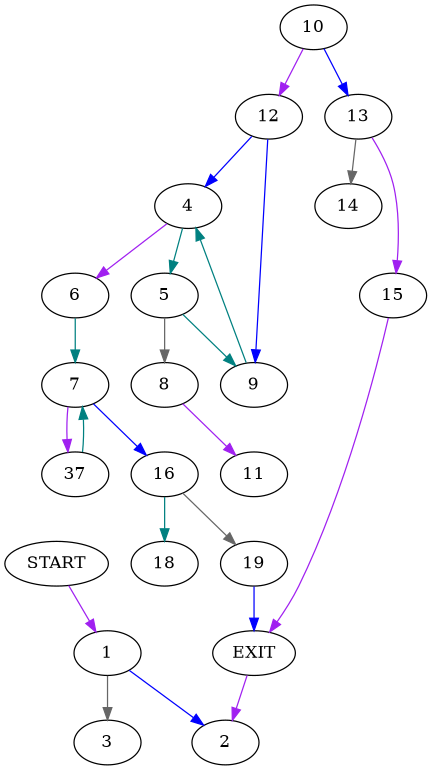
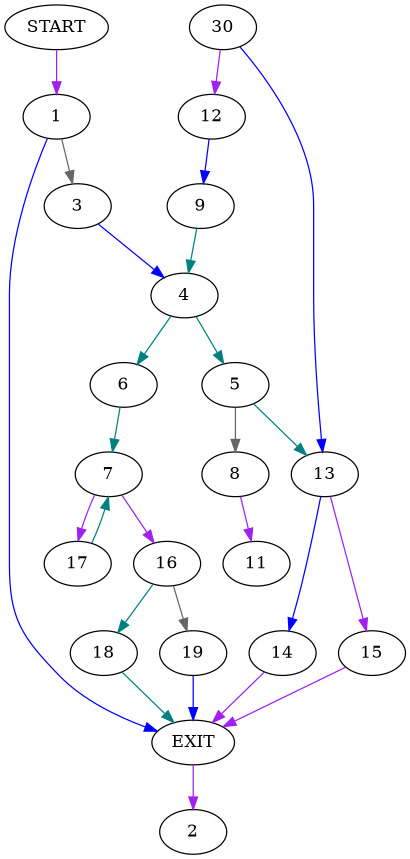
node "10": label "10" -> "30"
edge "13" -> "14": color gray40 -> blue
edge "12" -> "4": now "3" -> "4"
edge "4" -> "6": color purple -> teal
edge "5" -> "9": now "5" -> "13"
edge "7" -> "16": color blue -> purple
node "37": label "37" -> "17"
edge "18" -> "EXIT": added
edge "14" -> "EXIT": added
edge "1" -> "2": now "1" -> "EXIT"
